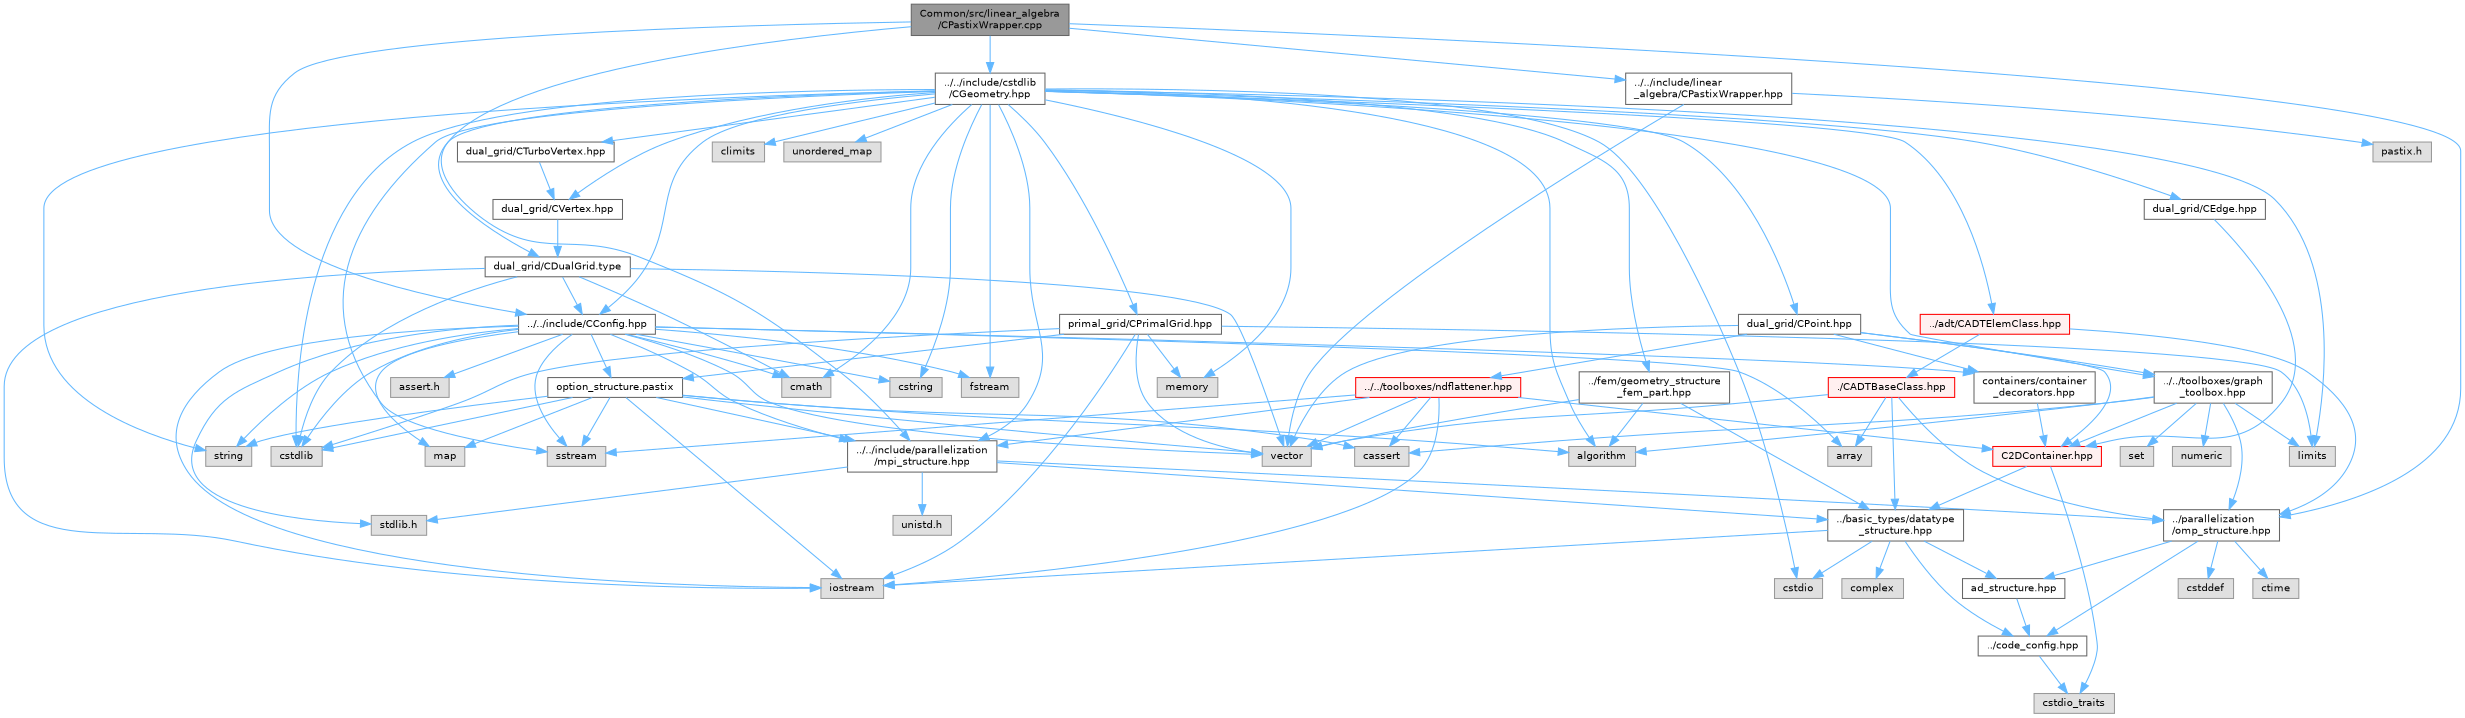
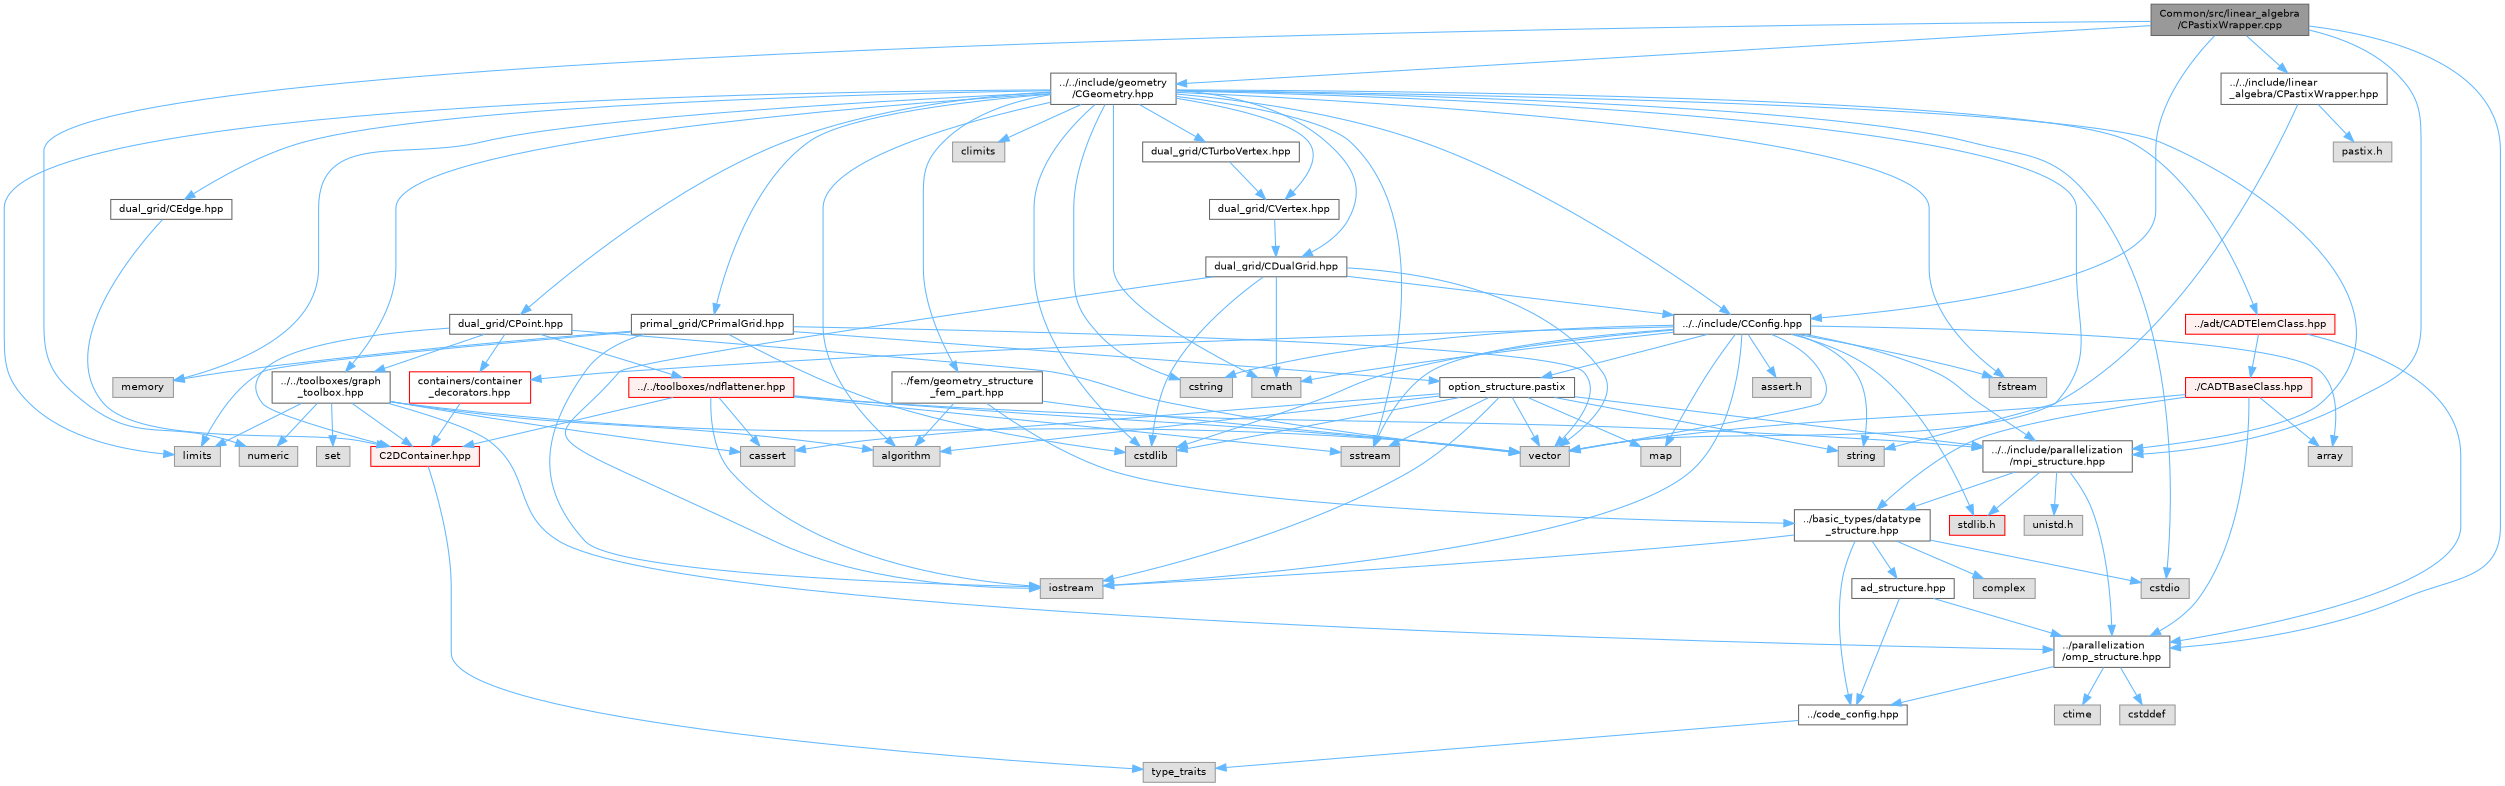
edge "Common/src/linear_algebra /CPastixWrapper.cpp" -> "numeric": added
node "../../include/cstdlib /CGeometry.hpp": label "../../include/cstdlib /CGeometry.hpp" -> "../../include/geometry /CGeometry.hpp"
node "unordered_map": removed
node "dual_grid/CDualGrid.type": label "dual_grid/CDualGrid.type" -> "dual_grid/CDualGrid.hpp"
node "containers/container _decorators.hpp": color grey40 -> red
edge "../../toolboxes/graph _toolbox.hpp" -> "vector": added
edge "C2DContainer.hpp" -> "../basic_types/datatype _structure.hpp": removed
node "stdlib.h": color grey60 -> red
edge "../parallelization /omp_structure.hpp" -> "ad_structure.hpp": reversed
node "cstdio_traits": label "cstdio_traits" -> "type_traits"
